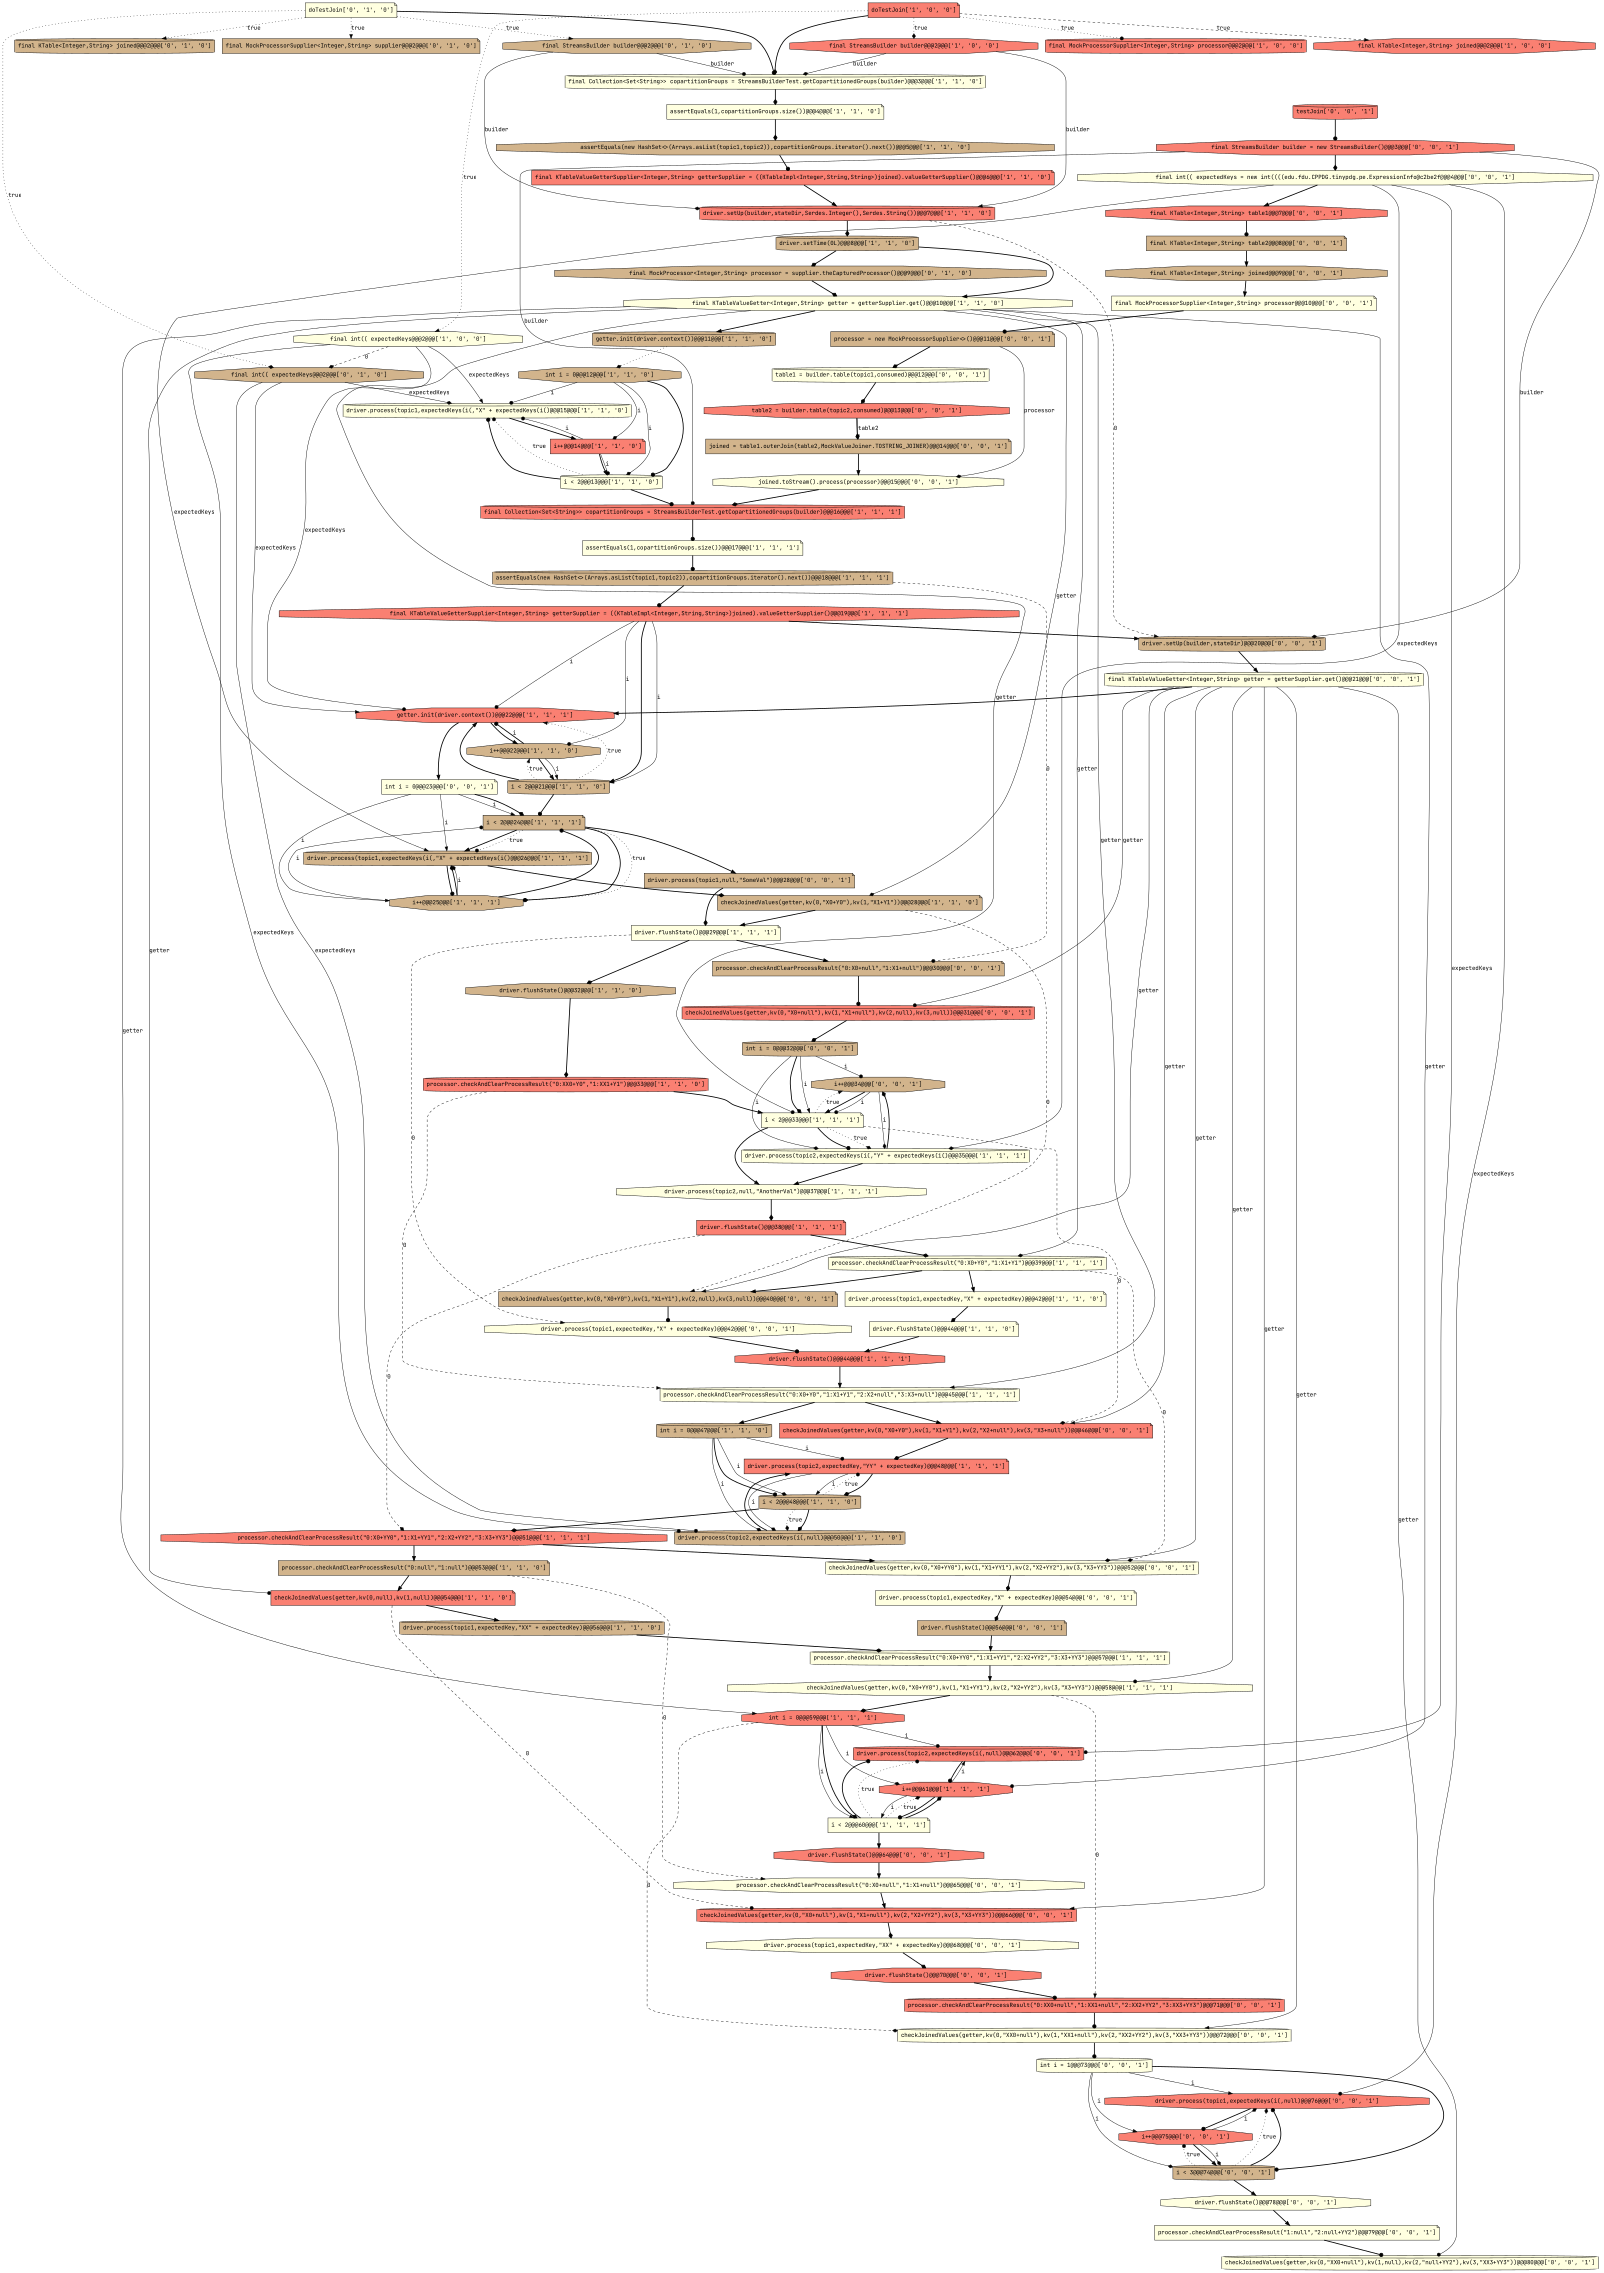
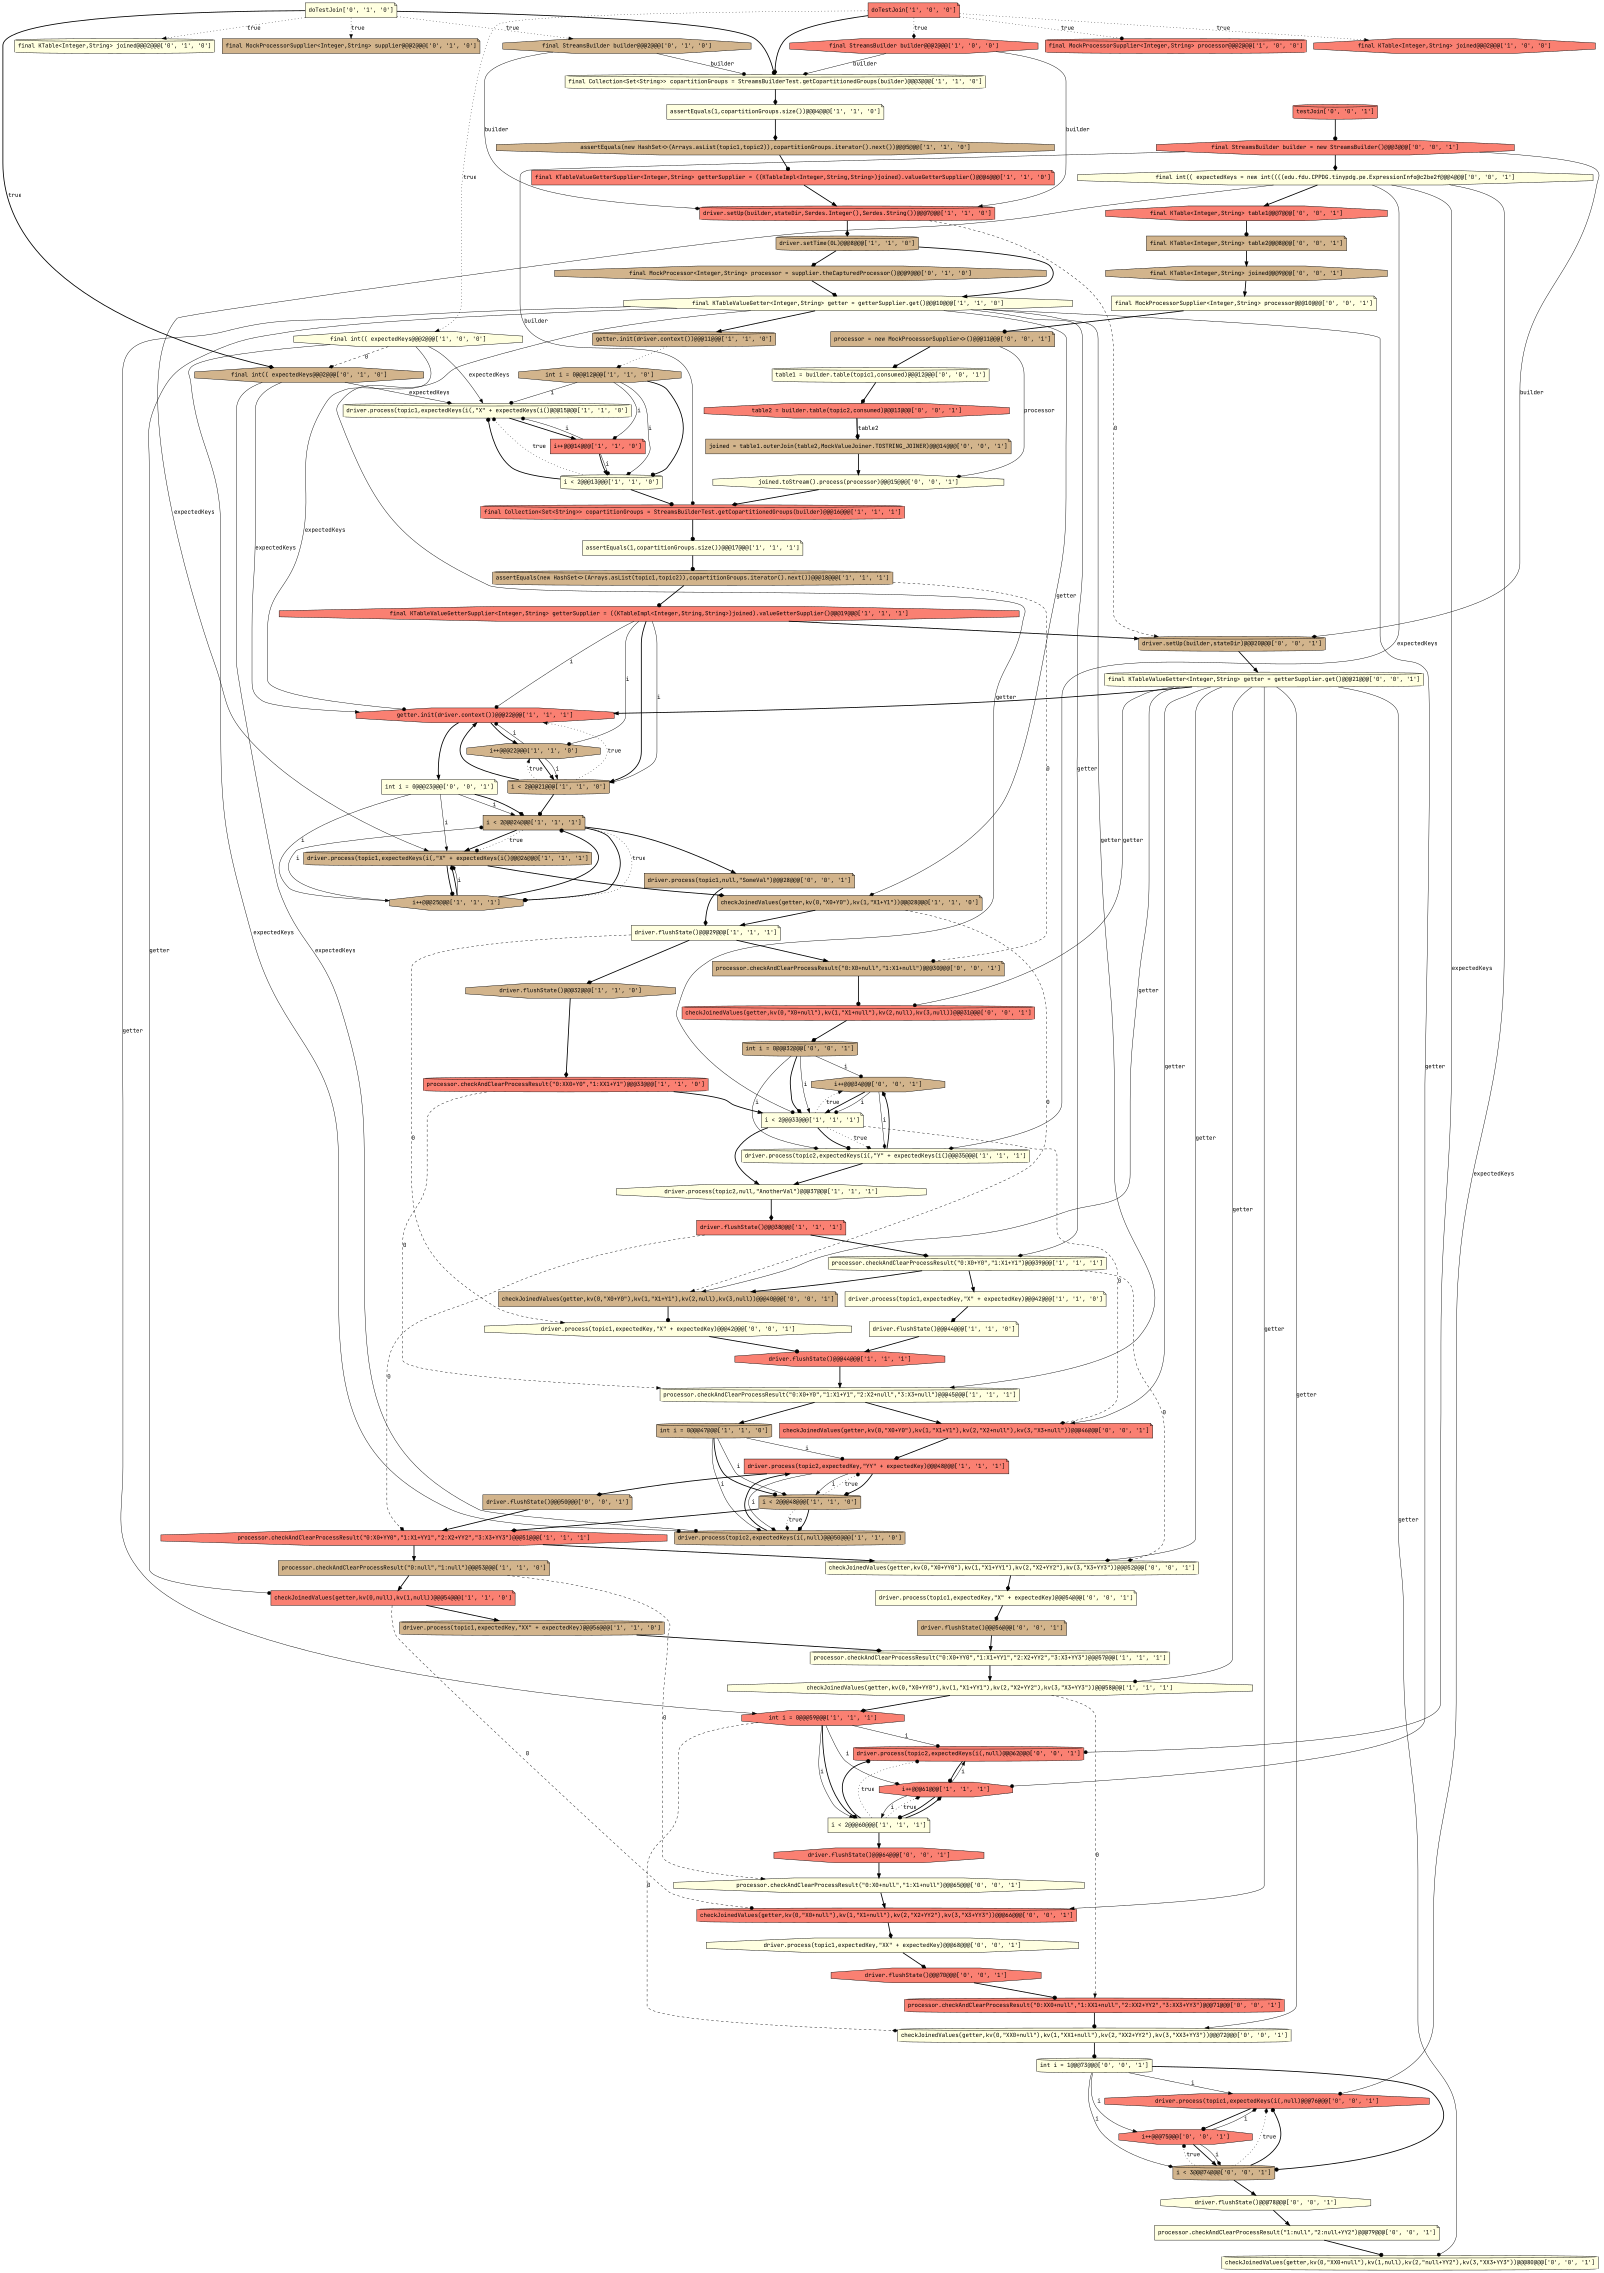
edge "doTestJoin['1', '0', '0']" -> "final KTable<Integer,String> joined@@@2@@@['1', '0', '0']": style dashed -> dotted
node "final KTable<Integer,String> joined@@@2@@@['0', '1', '0']": fillcolor tan -> lightyellow
edge "doTestJoin['0', '1', '0']" -> "final int(( expectedKeys@@@2@@@['0', '1', '0']": style dotted -> bold
edge "i++@@@22@@@['1', '1', '0']" -> "getter.init(driver.context())@@@22@@@['1', '1', '1']": style bold -> solid
node "driver.flushState()@@@50@@@['0', '0', '1']": added
